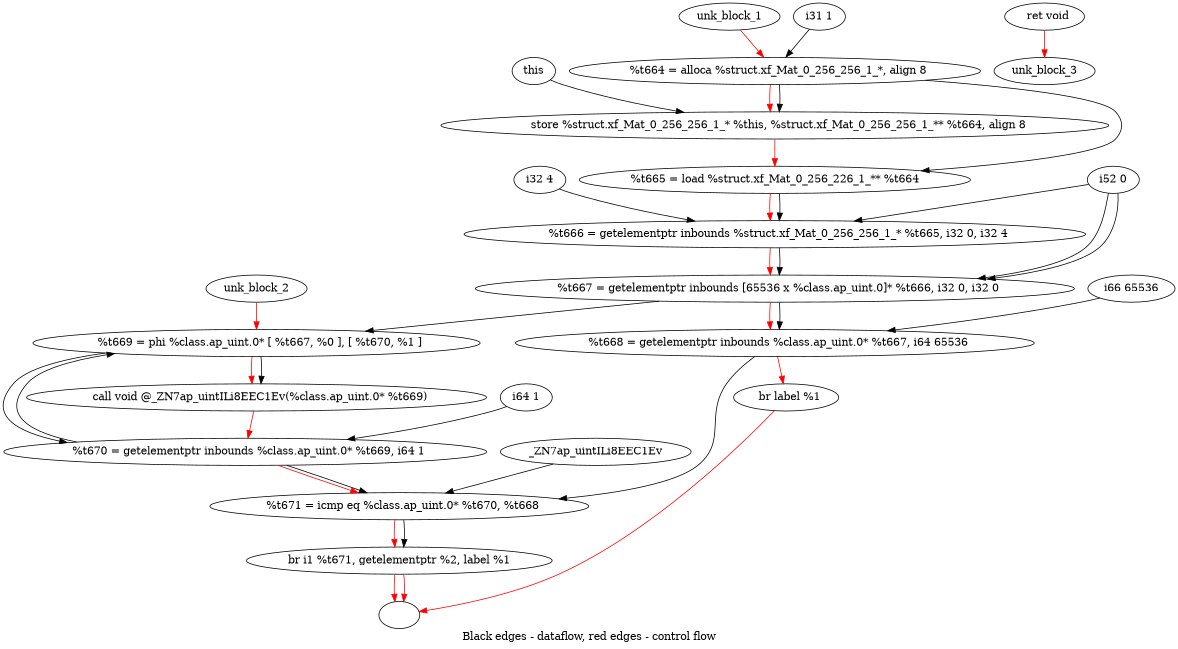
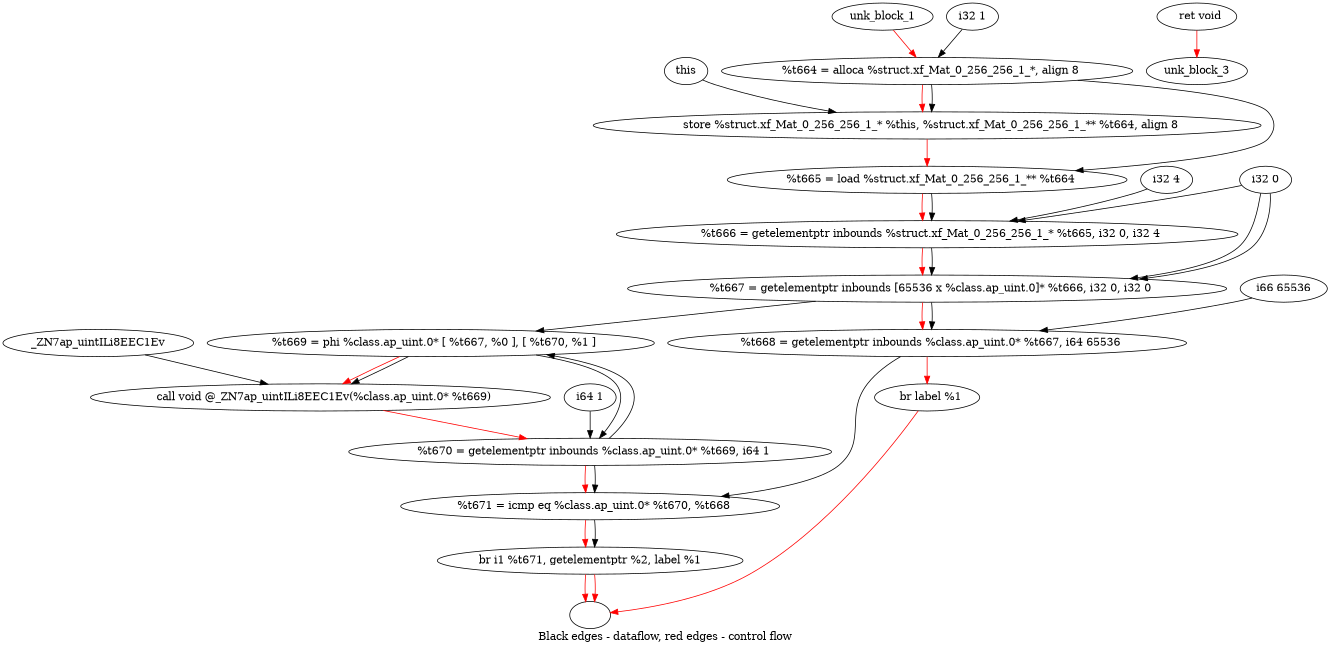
node "i31 1": label "i31 1" -> "i32 1"
node "%t665 = load %struct.xf_Mat_0_256_226_1_** %t664": label "%t665 = load %struct.xf_Mat_0_256_226_1_** %t664" -> "%t665 = load %struct.xf_Mat_0_256_256_1_** %t664"
node "i52 0": label "i52 0" -> "i32 0"
node "unk_block_2": removed
edge "_ZN7ap_uintILi8EEC1Ev" -> "%t671 = icmp eq %class.ap_uint.0* %t670, %t668": now "_ZN7ap_uintILi8EEC1Ev" -> "call void @_ZN7ap_uintILi8EEC1Ev(%class.ap_uint.0* %t669)"
